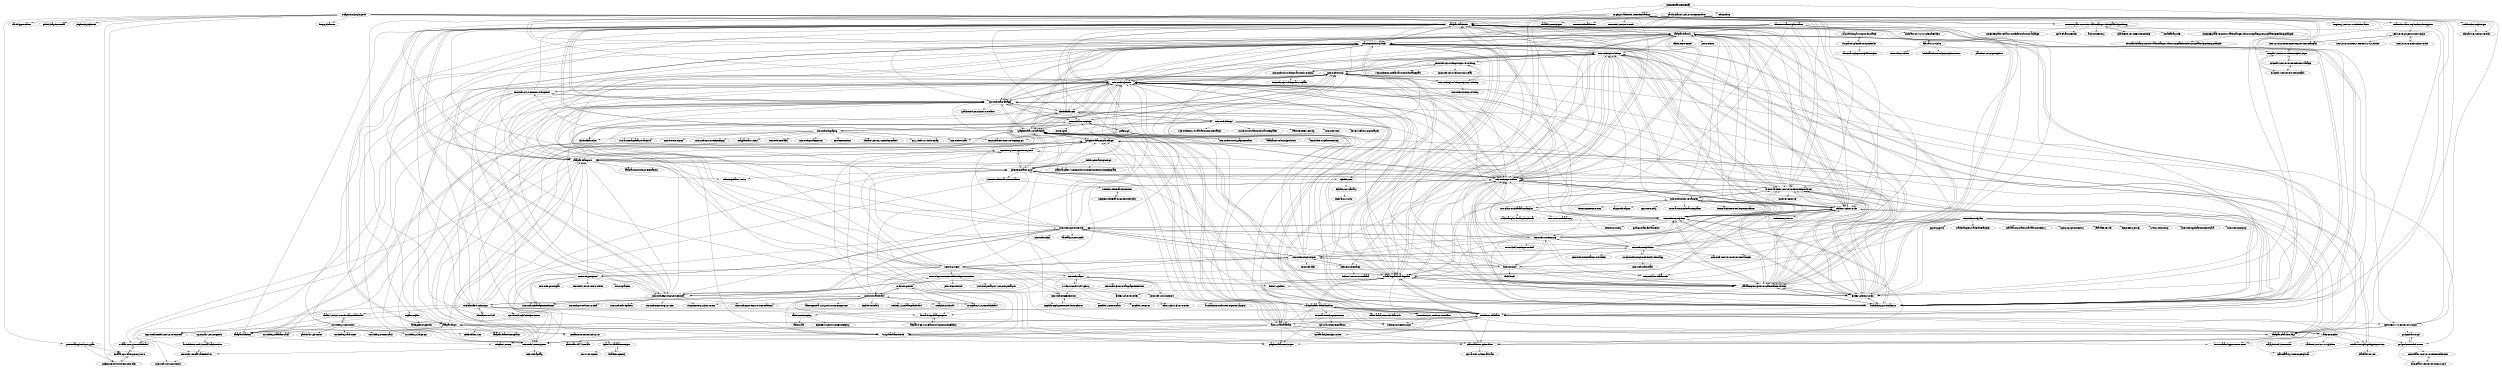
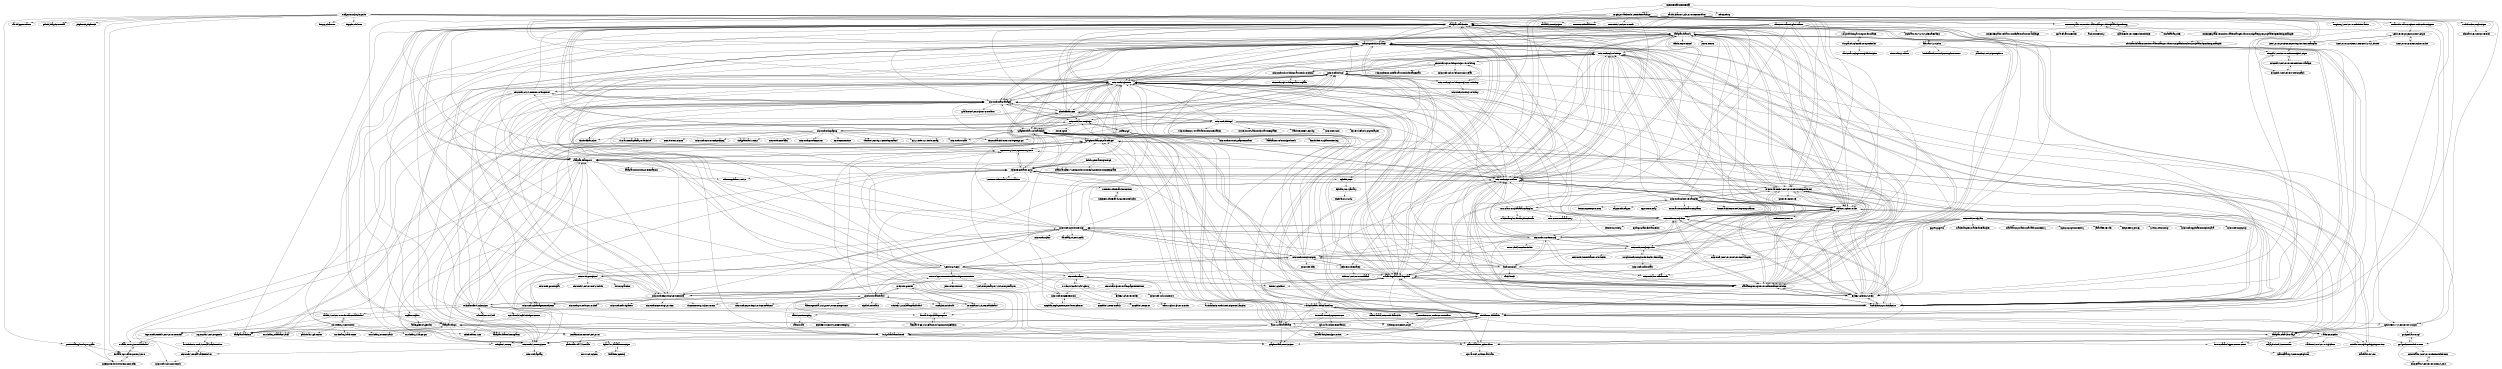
node "php-pds/skeleton": added
node "EmanueleMeazzo/tsql.tech-Code-snippets": label "EmanueleMeazzo/tsql.tech-Code-snippets" -> "EmanueleMeazzo/sqlcom.tech-Code-snippets"
edge "SQLDBAWithABeard/Presentations" -> "red-gate/SQLCop": now "NikoNeugebauer/CISL" -> "red-gate/SQLCop"
node "PowerShell/vscode-powershell": label "PowerShell/vscode-powershell" -> "PowerShell/vscode-trimble"
node "microsoft/mssql-docker": label "microsoft/mssql-docker" -> "microsoft/mssql-mjswart"
edge "microsoft/DacFx" -> "ErikEJ/SqlServer.Rules": removed
